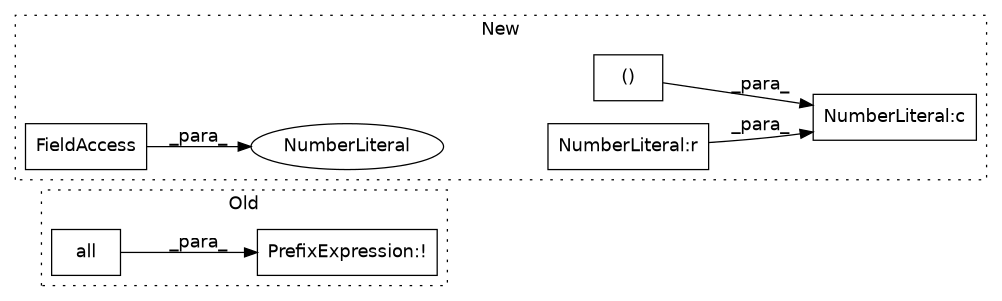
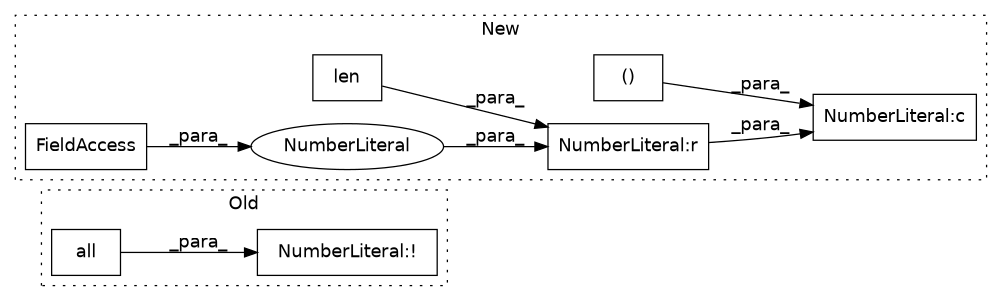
node "len": added
edge "NumberLiteral" -> "NumberLiteral:r": added, label "_para_"
node "PrefixExpression:!": label "PrefixExpression:!" -> "NumberLiteral:!"
